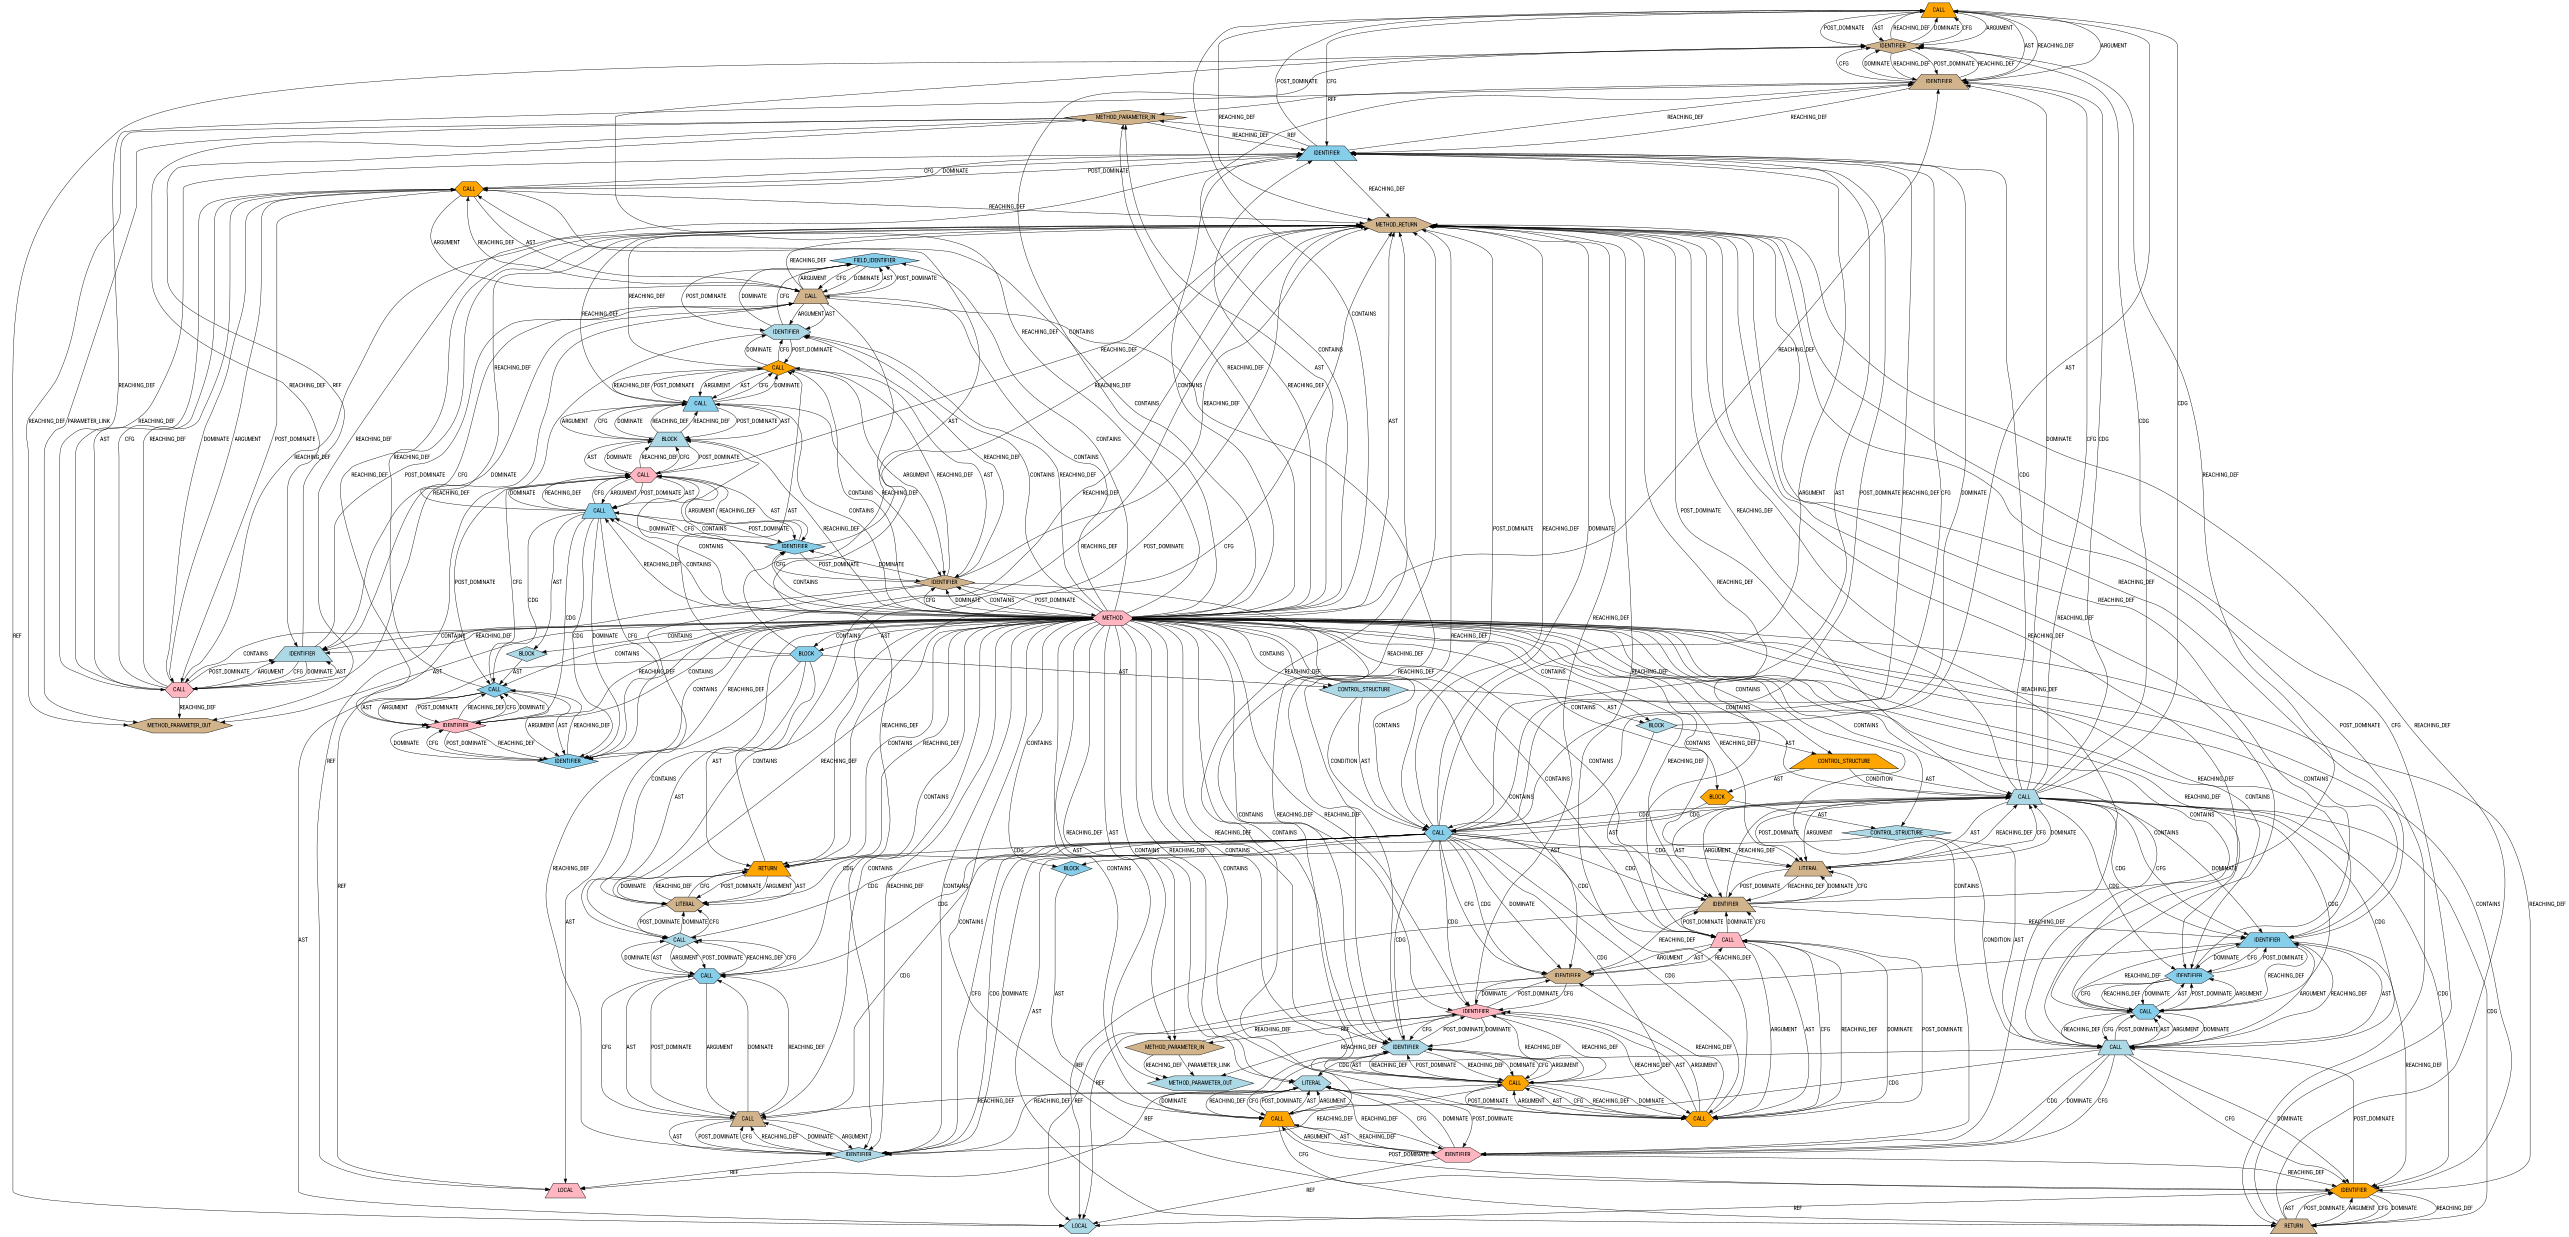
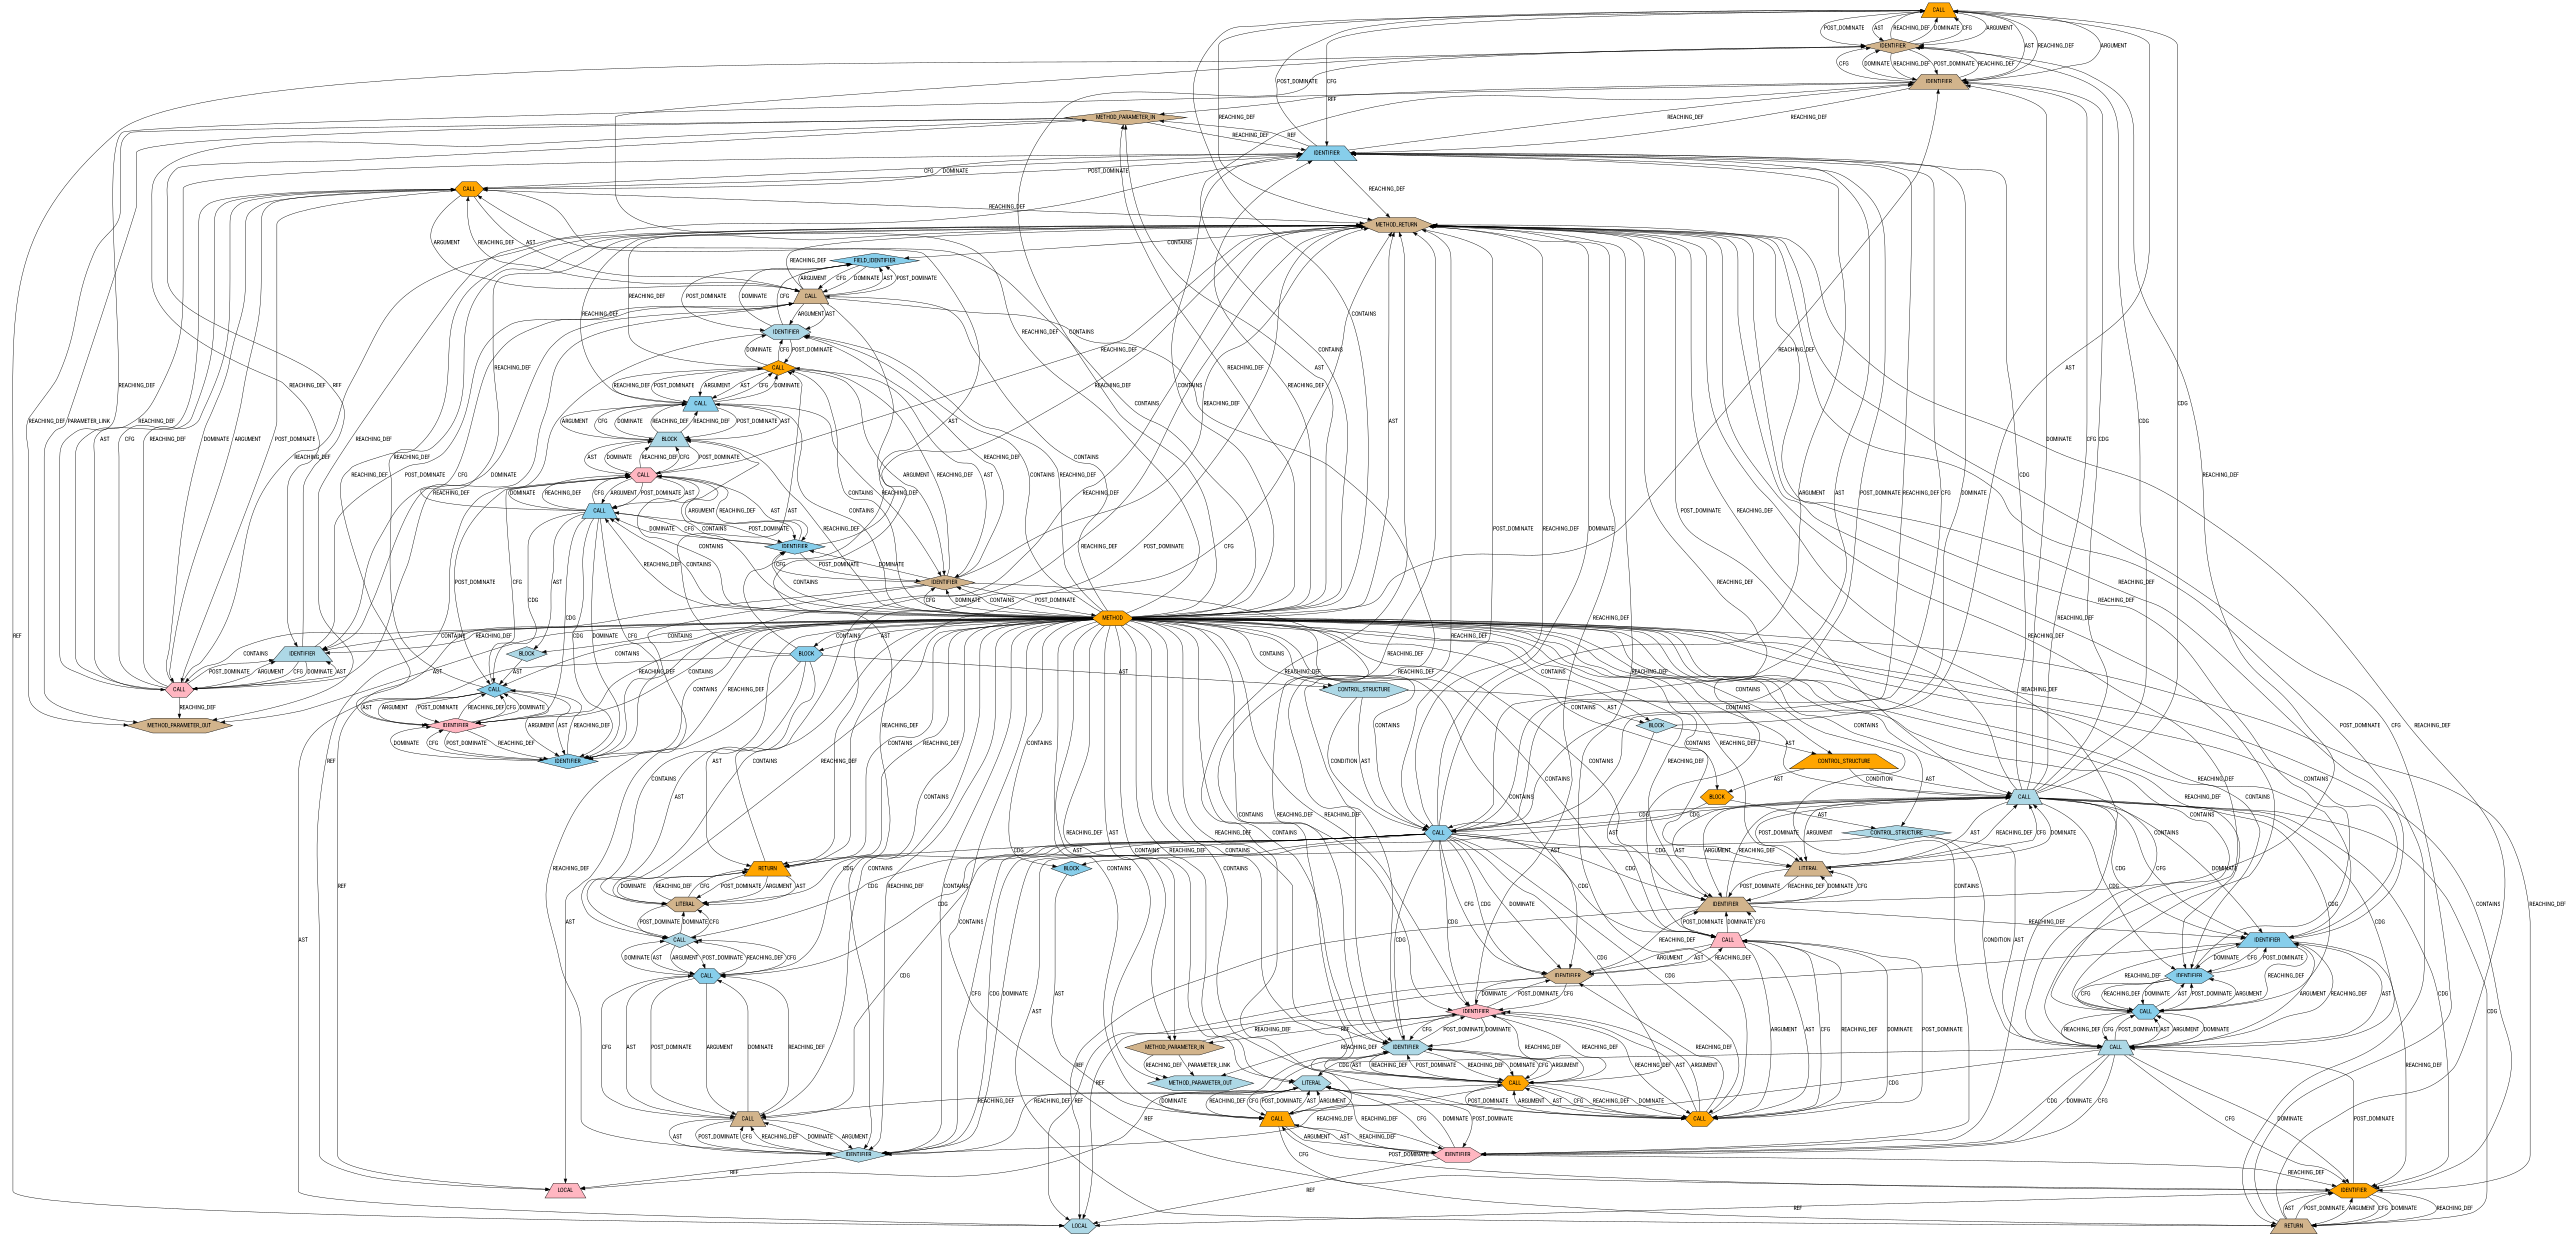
edge "METHOD" -> "FIELD_IDENTIFIER": now "METHOD_RETURN" -> "FIELD_IDENTIFIER"
node "METHOD": fillcolor lightpink -> orange
